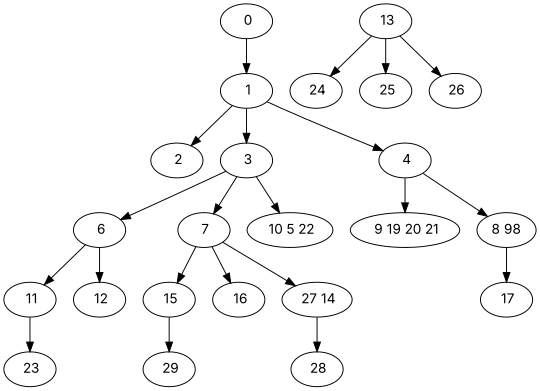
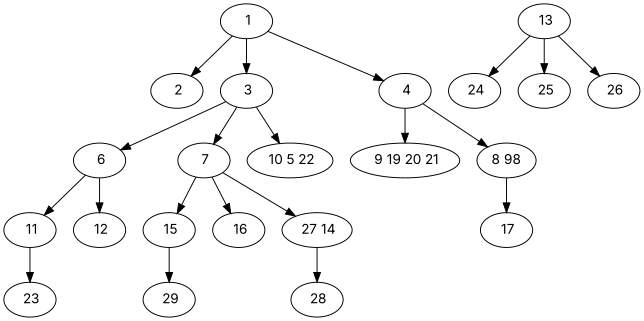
node "0": removed
